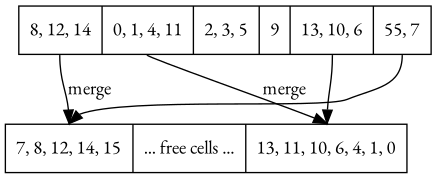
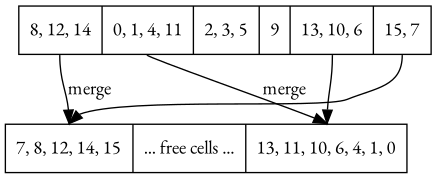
node "8, 12, 14": text "55, 7" -> "15, 7"
